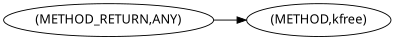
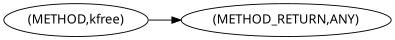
edge "(METHOD_RETURN,ANY)" -> "(METHOD,kfree)": reversed
